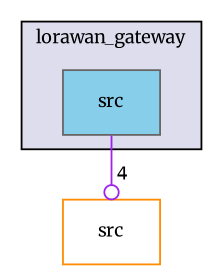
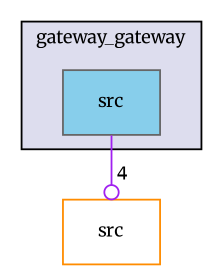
cluster "lorawan_gateway": label "lorawan_gateway" -> "gateway_gateway"
